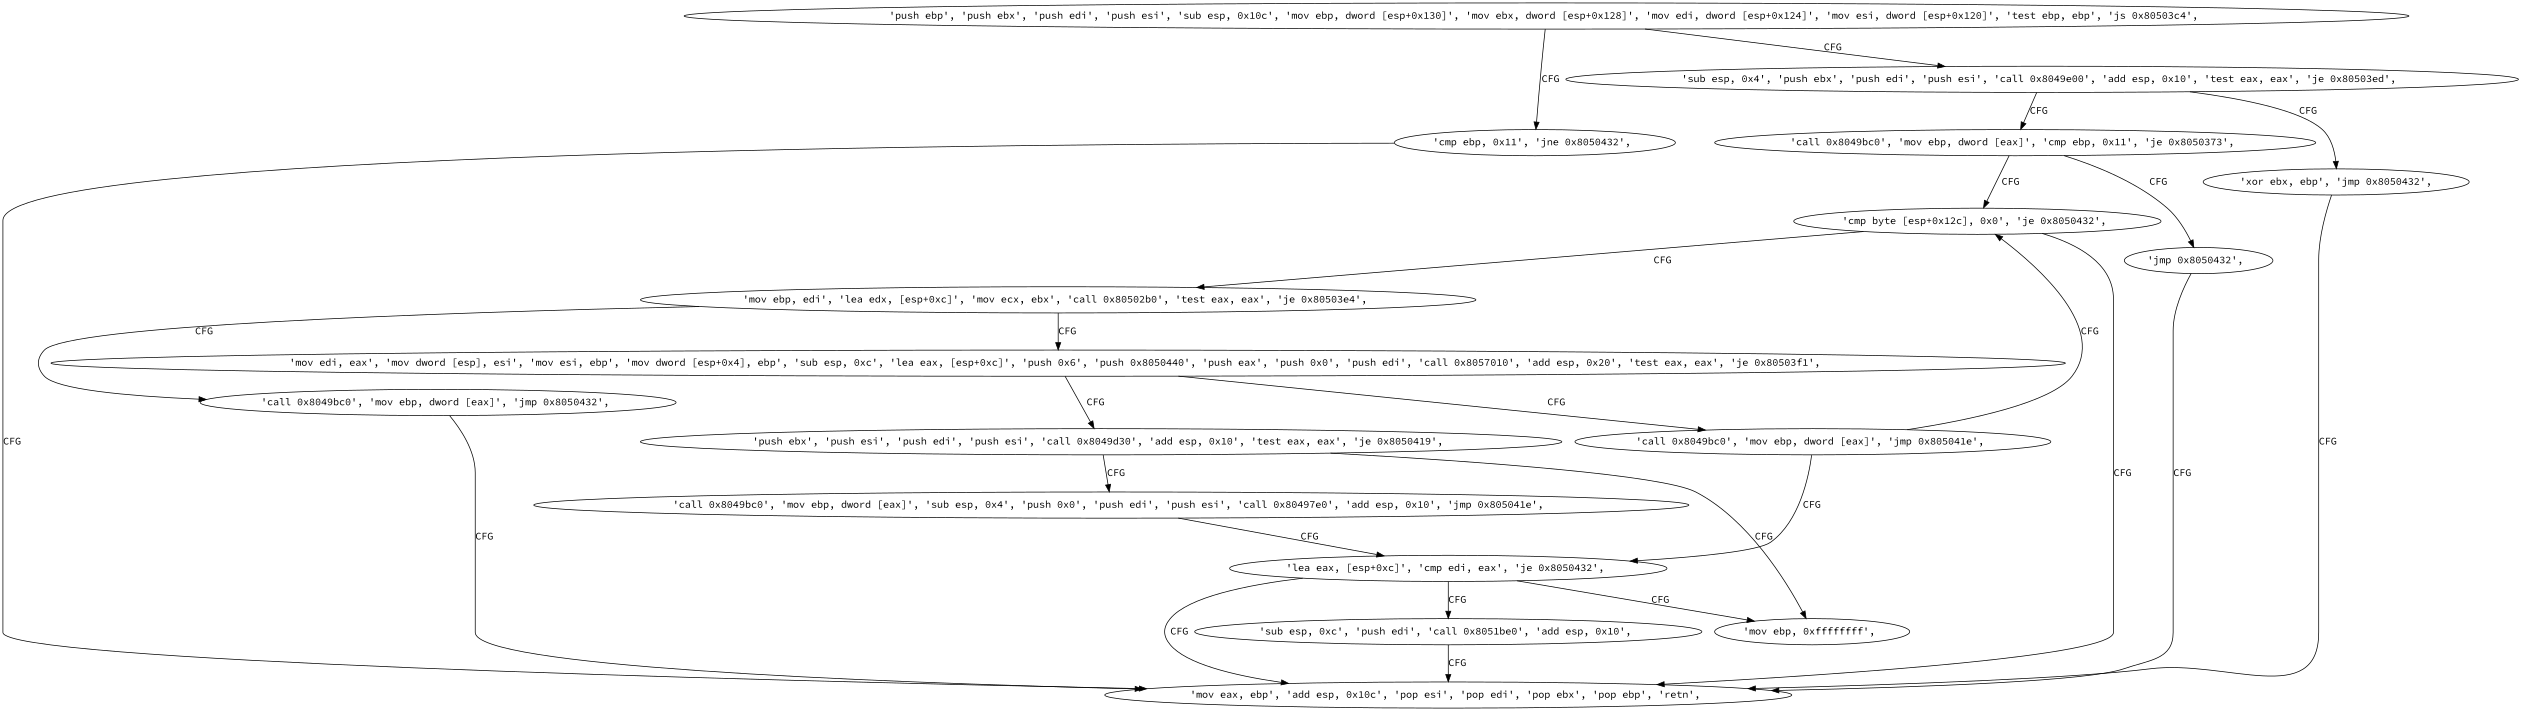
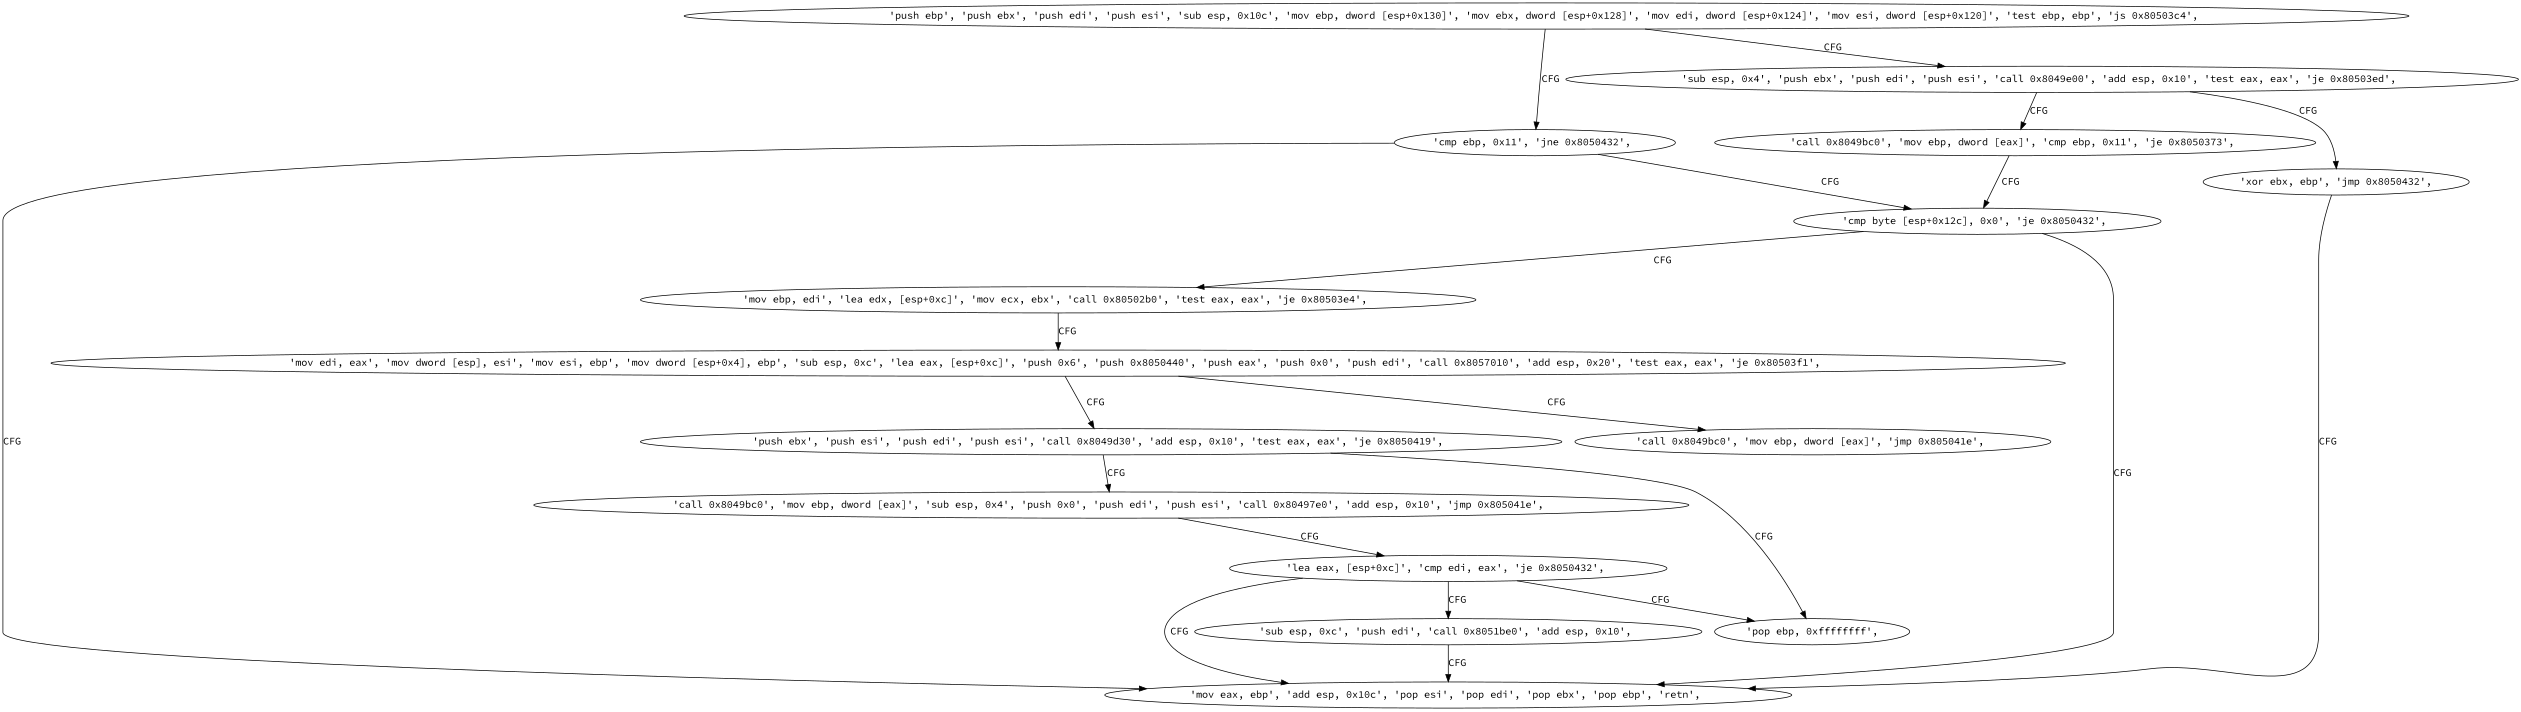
node "'jmp 0x8050432',": removed
edge "'call 0x8049bc0', 'mov ebp, dword [eax]', 'jmp 0x805041e'," -> "'cmp byte [esp+0x12c], 0x0', 'je 0x8050432',": now "'cmp ebp, 0x11', 'jne 0x8050432'," -> "'cmp byte [esp+0x12c], 0x0', 'je 0x8050432',"
node "'call 0x8049bc0', 'mov ebp, dword [eax]', 'jmp 0x8050432',": removed
edge "'call 0x8049bc0', 'mov ebp, dword [eax]', 'jmp 0x805041e'," -> "'lea eax, [esp+0xc]', 'cmp edi, eax', 'je 0x8050432',": removed, label "CFG"
node "'mov ebp, 0xffffffff',": label "'mov ebp, 0xffffffff'," -> "'pop ebp, 0xffffffff',"
